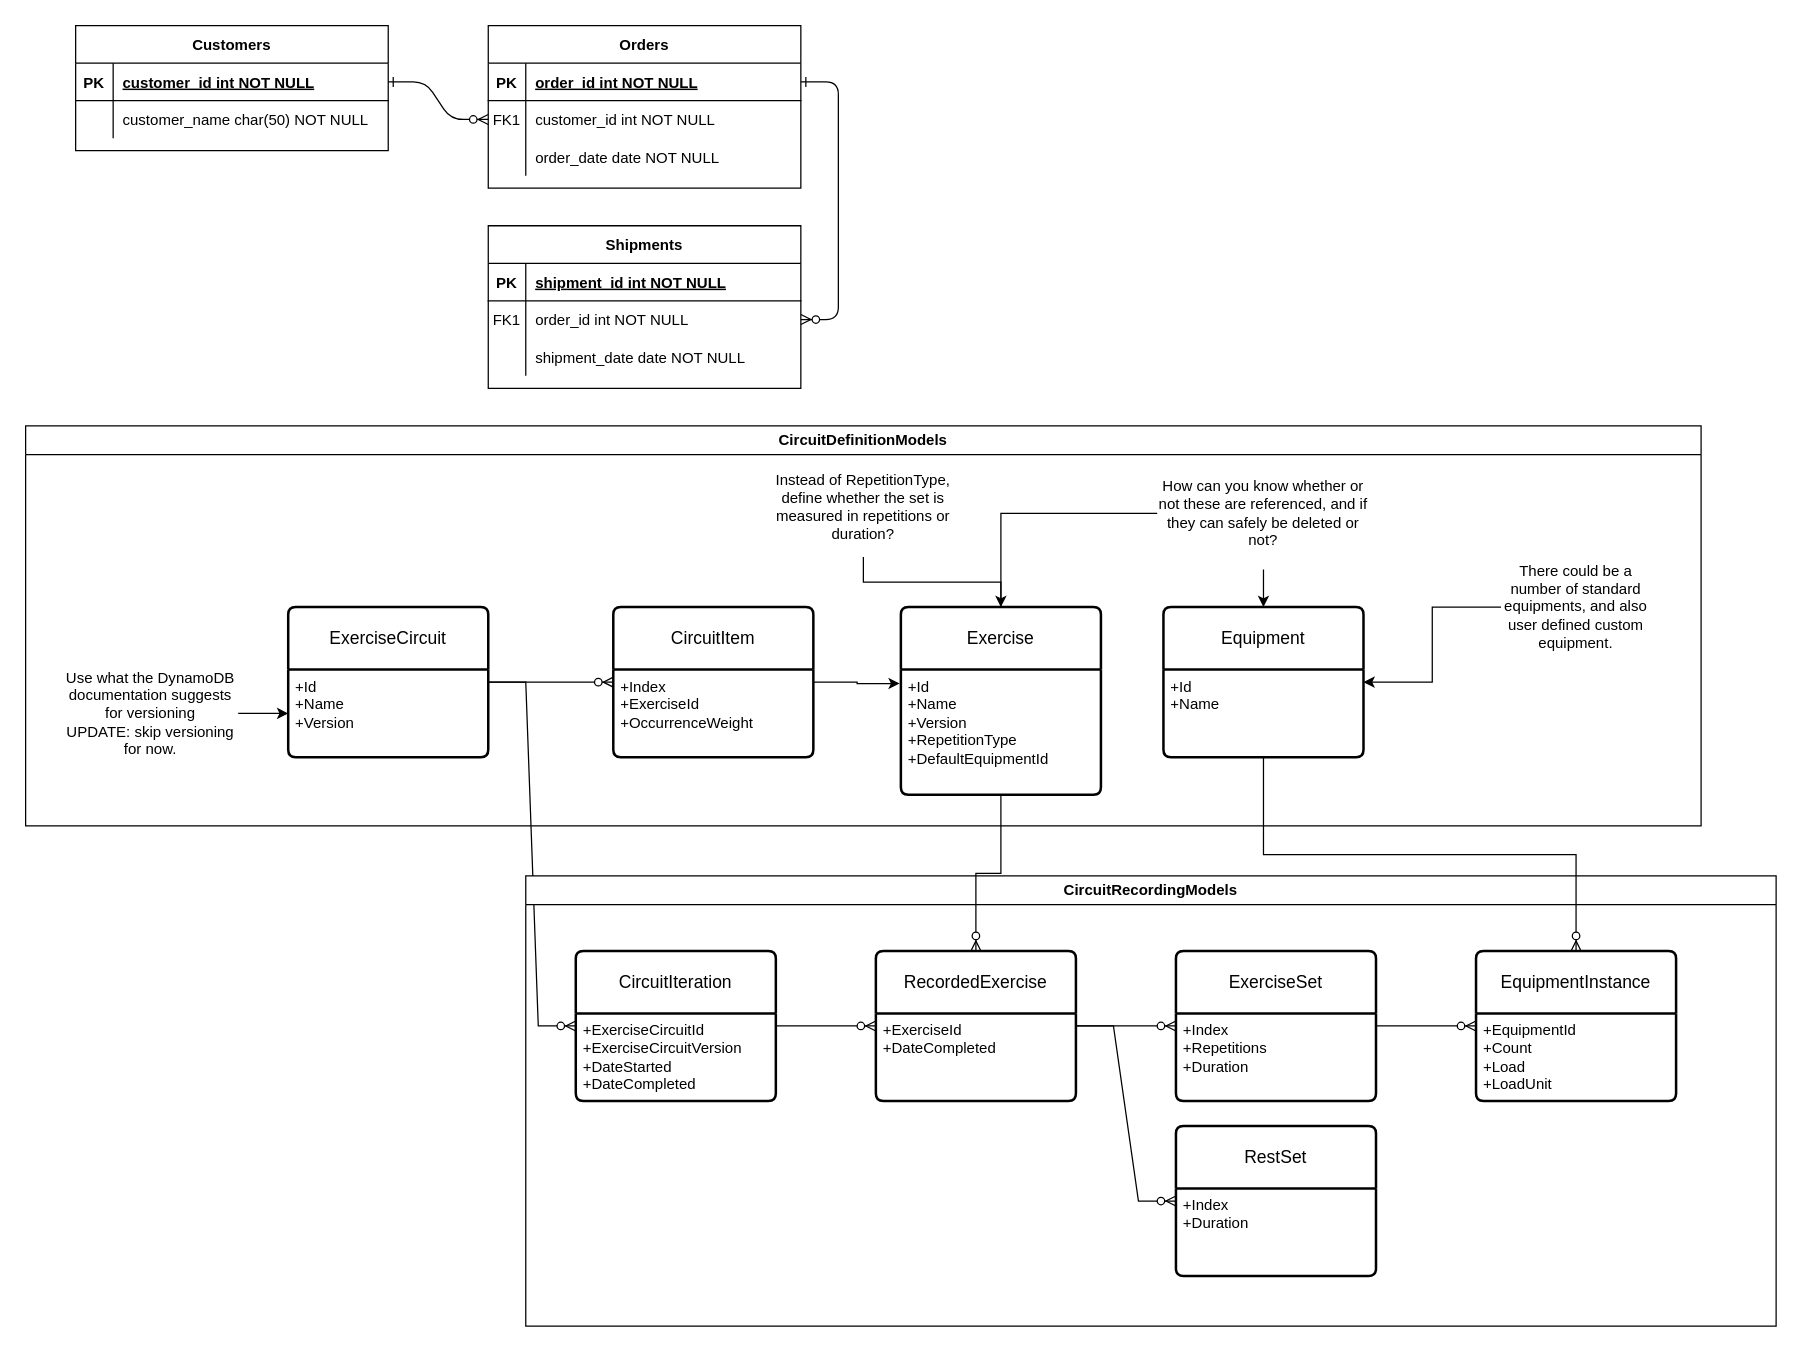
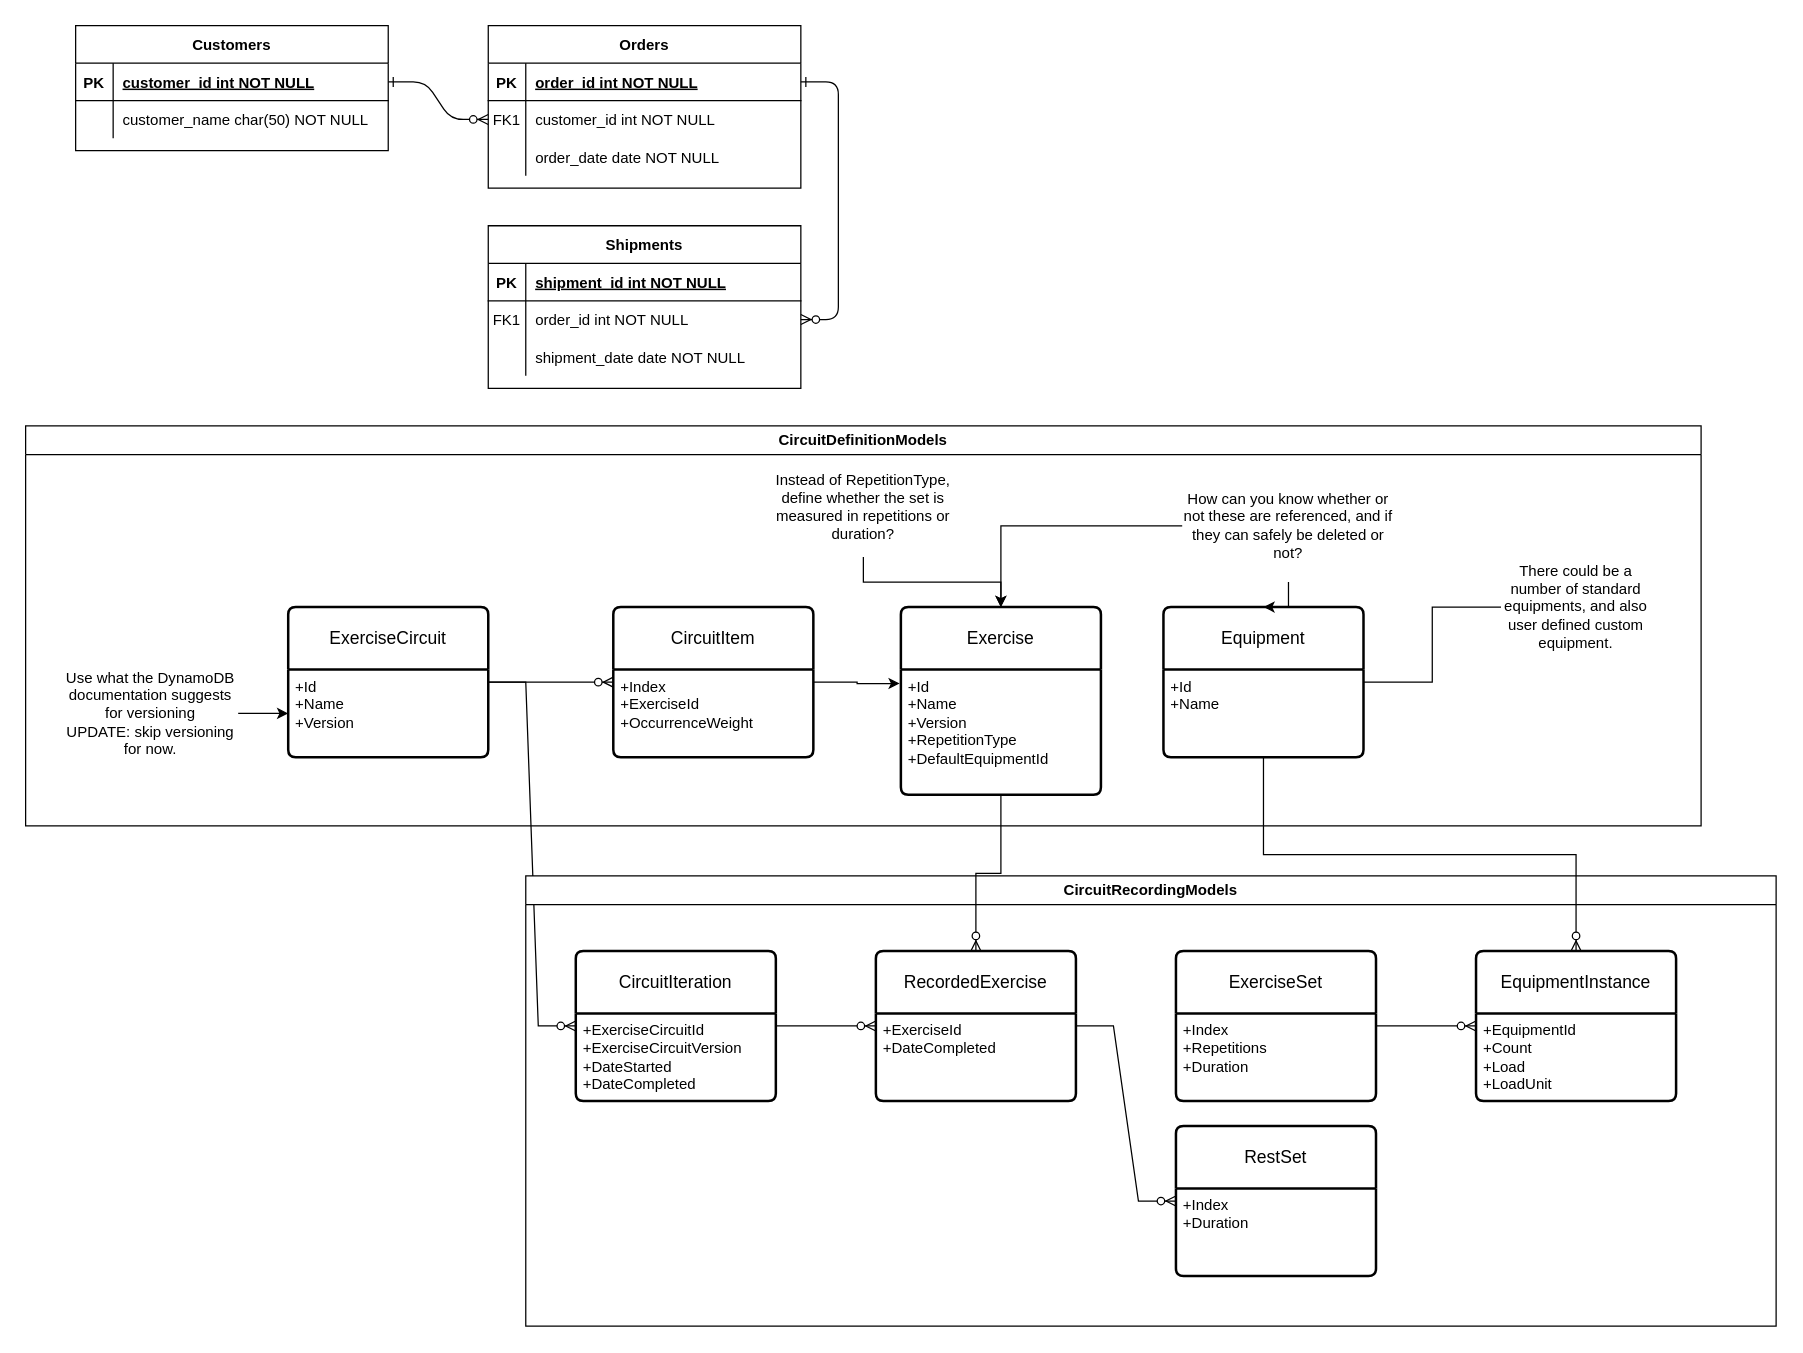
node "How can you know whether or not these are referenced, and if they can safely be deleted or not?": moved (1263, 513) -> (1288, 526)
edge "Instead of RepetitionType, define whether the set is measured in repetitions or duration?" -- "Exercise": arrowhead none -> classic
edge "There could be a number of standard equipments, and also user defined custom equipment." -> "Equipment": arrowhead classic -> none
edge "RecordedExercise" -> "ExerciseSet": removed
